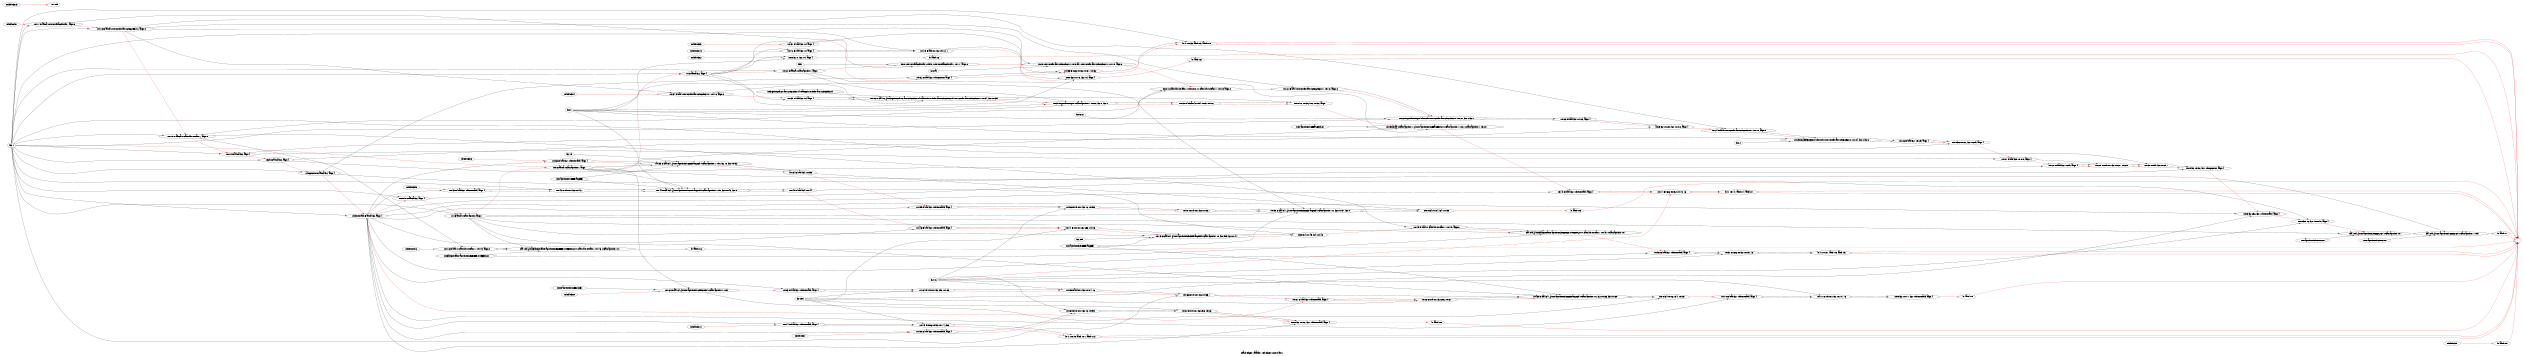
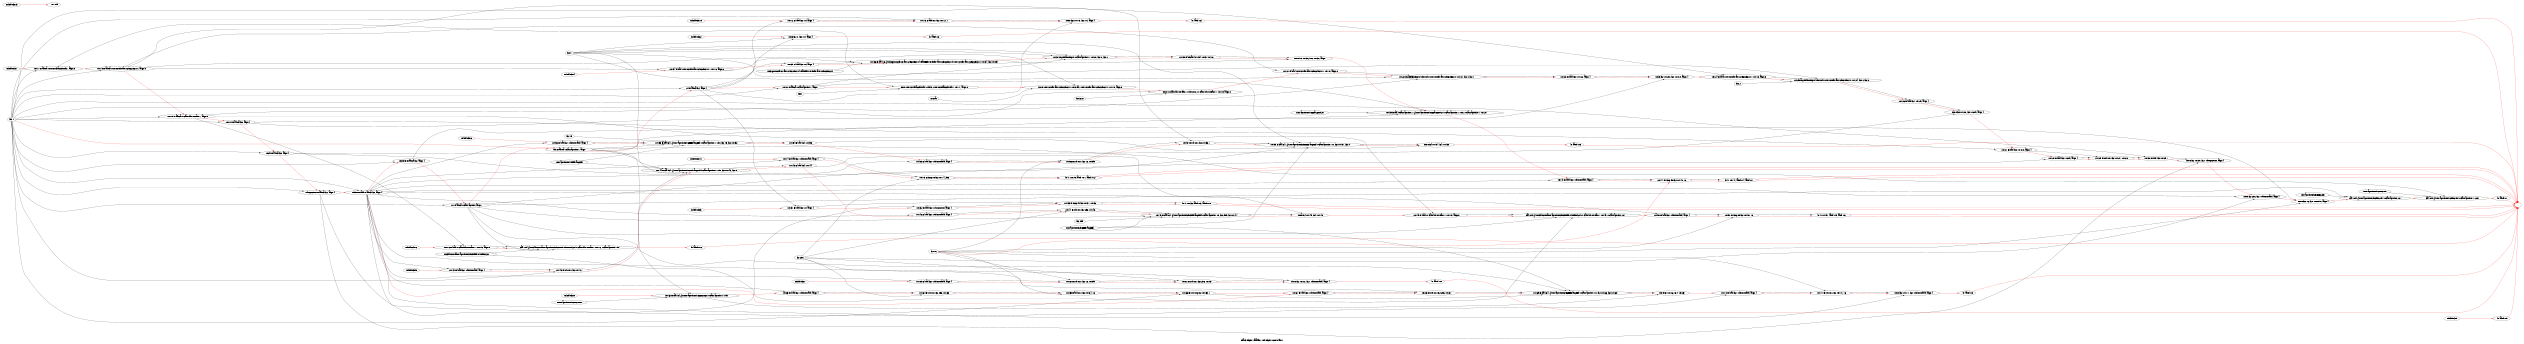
edge "i32 1" -> "br i1 %t133, label %3, label %10": now "i32 1" -> "%t157 = sub nsw i32 %t156, 1"
node "%t166 = sub nsw i32 %t165, 1": label "%t166 = sub nsw i32 %t165, 1" -> "%t166 = sub loop i32 %t165, 1"
edge "%bits_to_add = alloca i32, align 4" -> "store i32 %t171, i32* %bits_to_add, align 4": added
